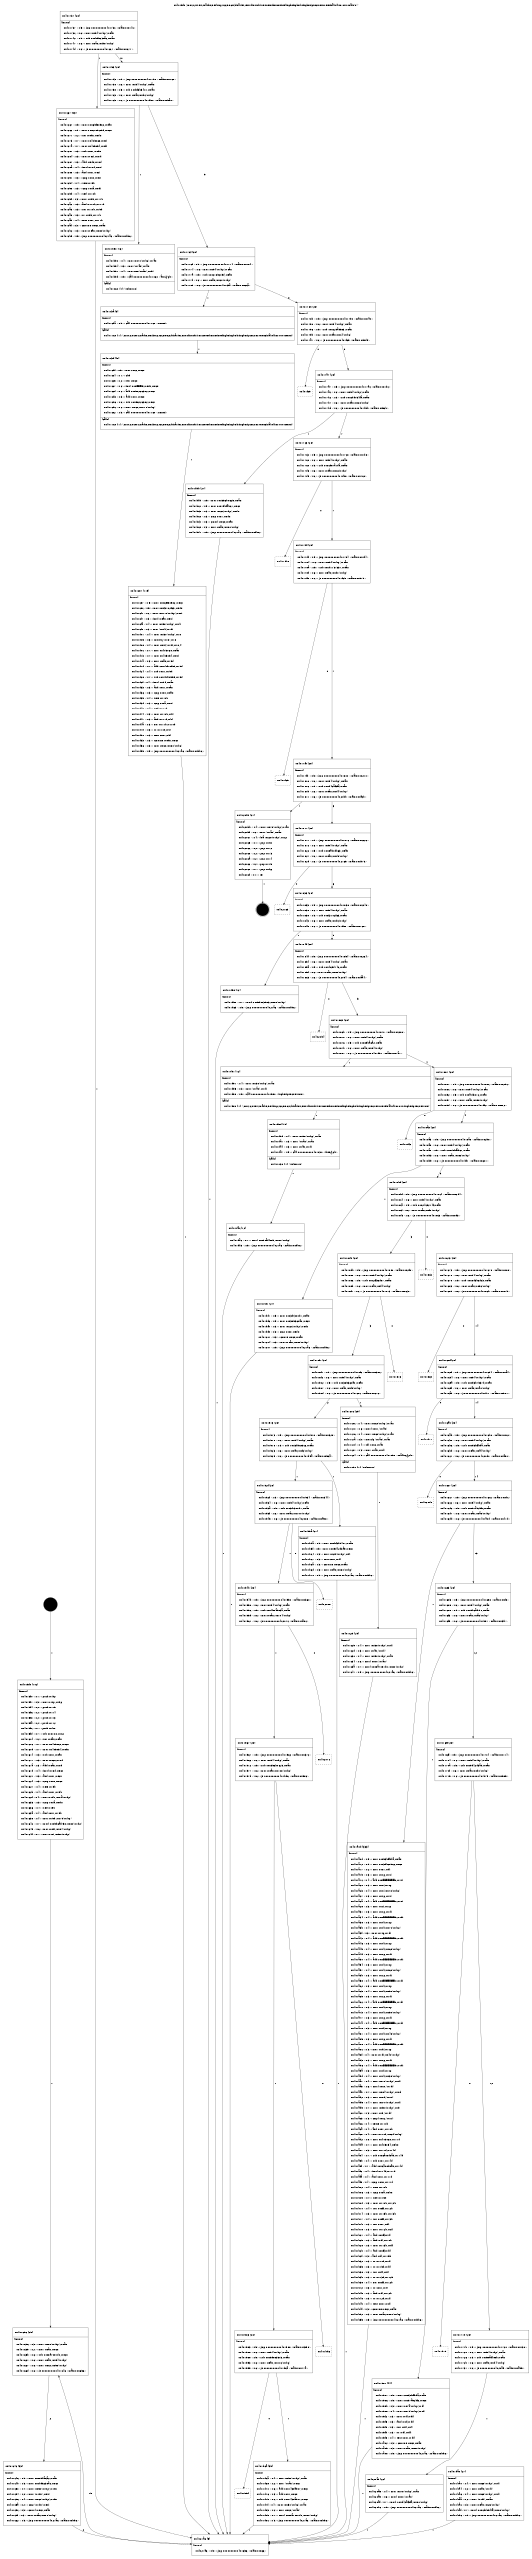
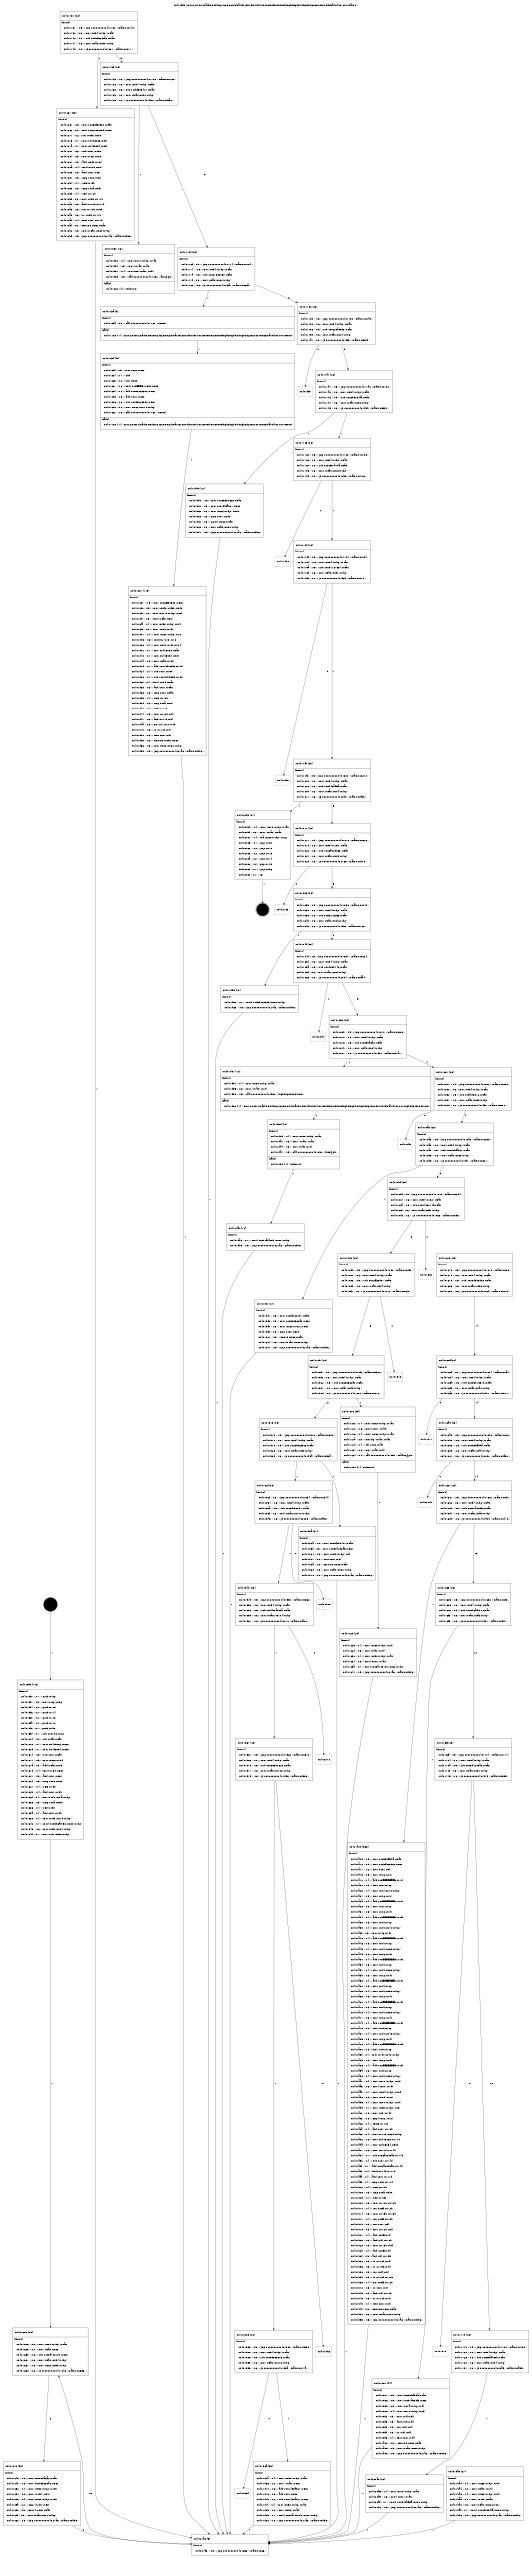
node "0x401e6b": removed
